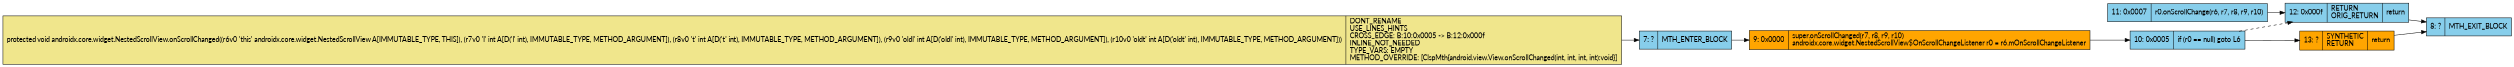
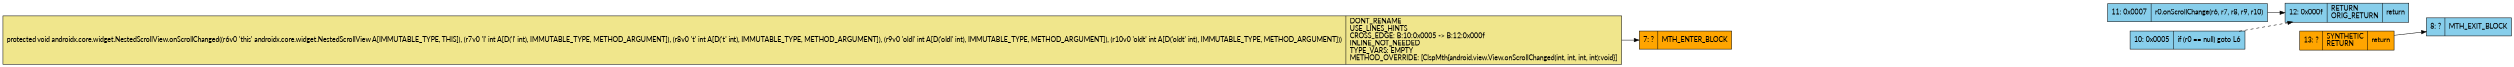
edge "12: 0x000f" -> "8: ?": removed
node "7: ?": fillcolor skyblue -> orange
node "9: 0x0000": removed
edge "10: 0x0005" -> "13: ?": removed
